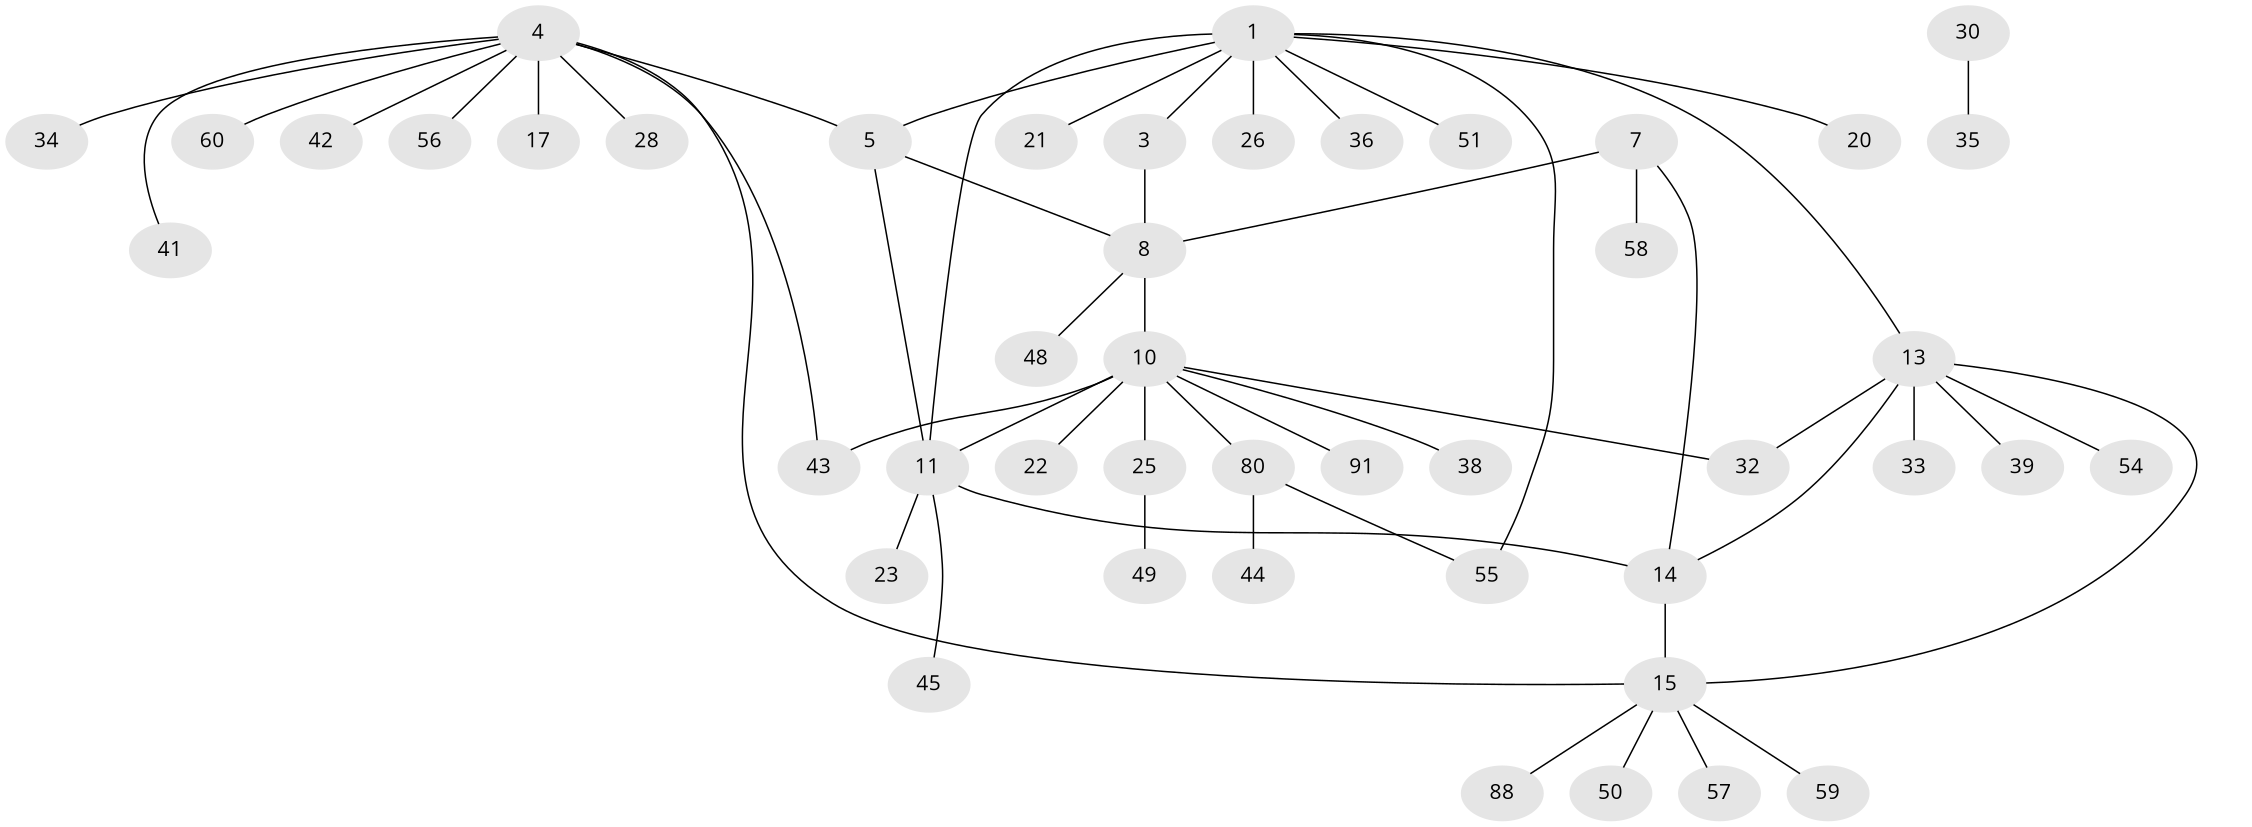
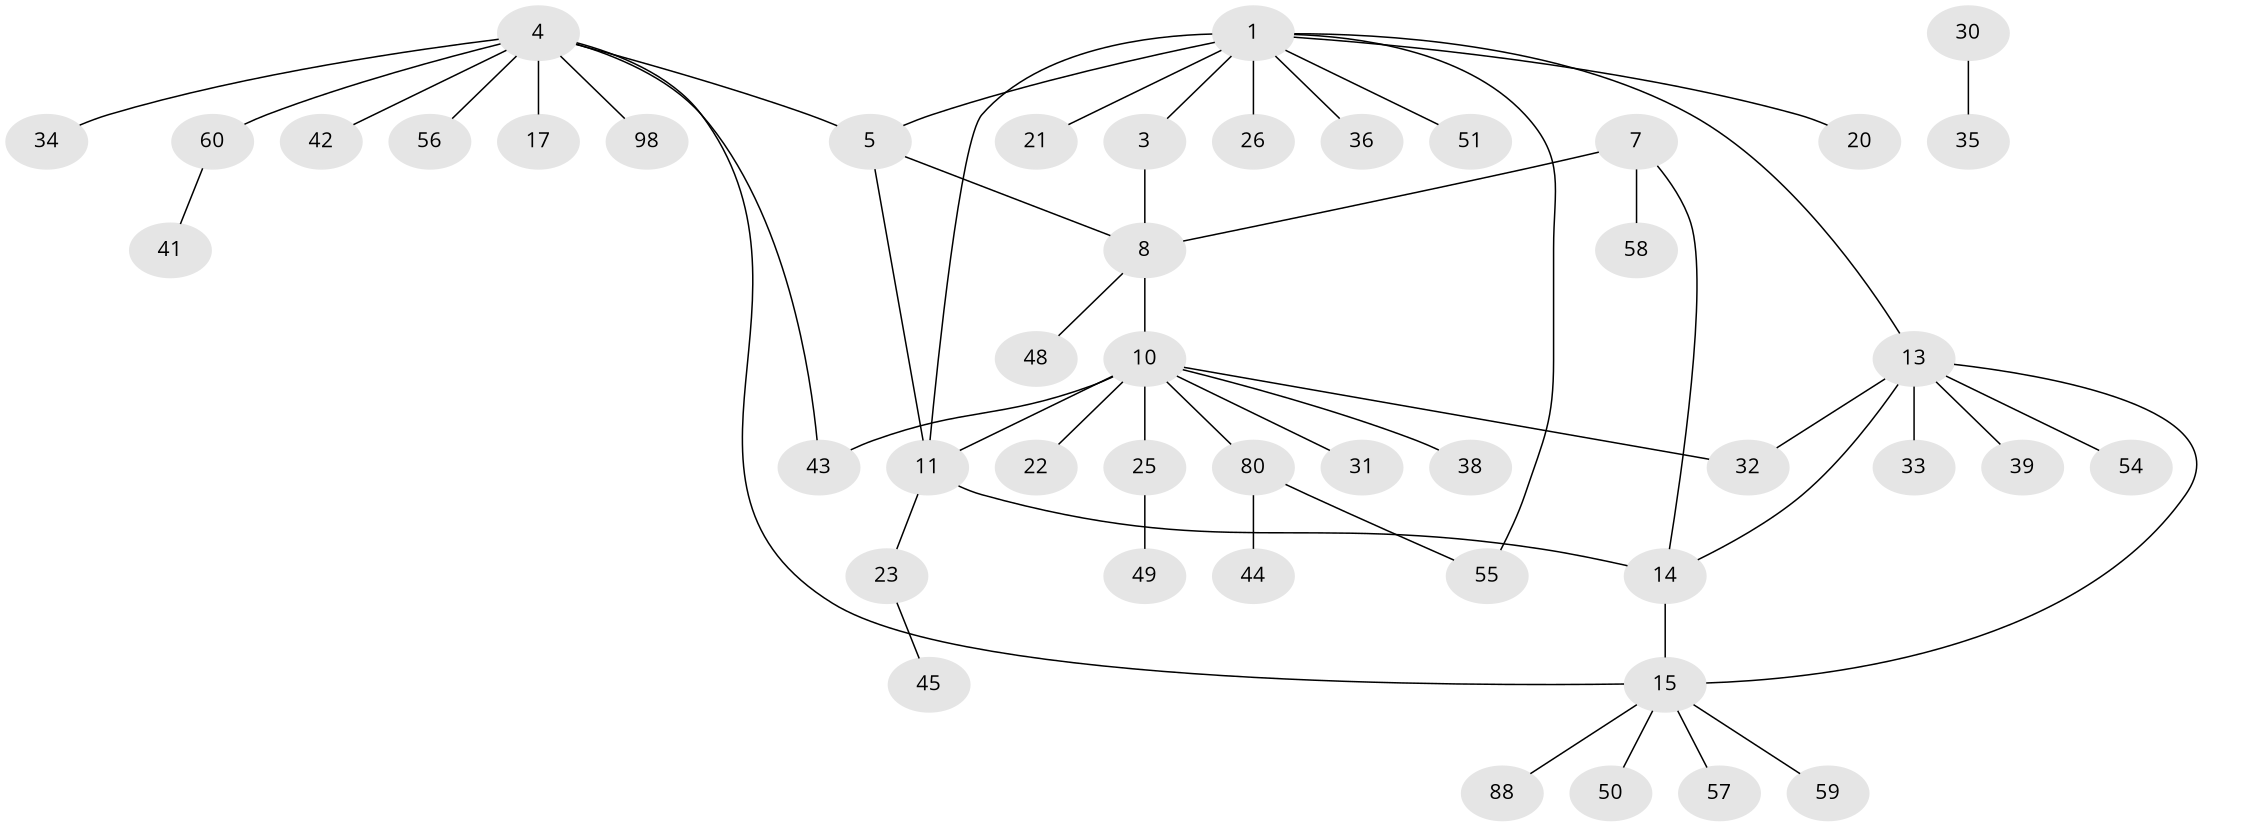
edge "4" -- "41": now "60" -- "41"
node "28": label "28" -> "98"
node "91": label "91" -> "31"
edge "11" -- "45": now "23" -- "45"
